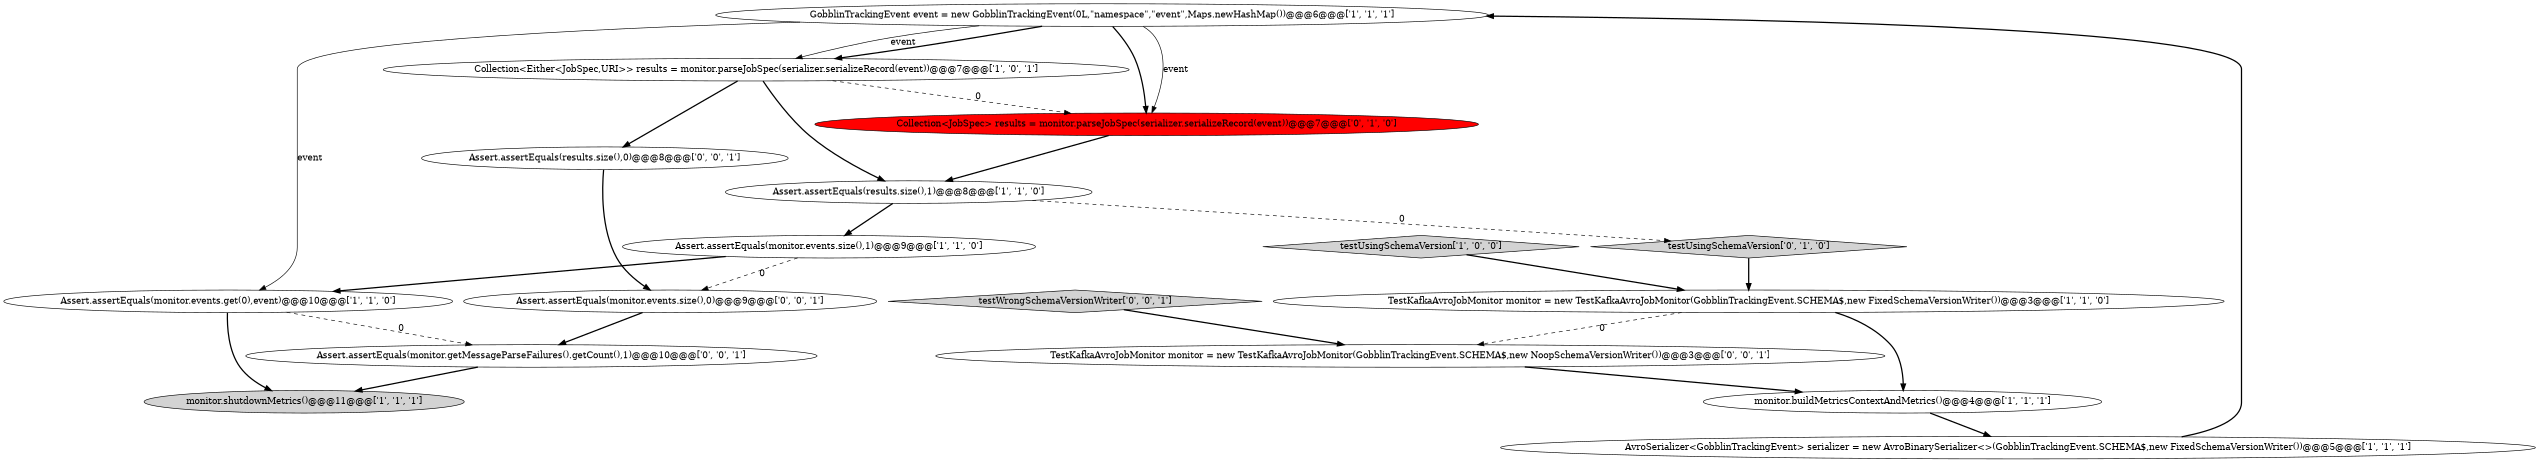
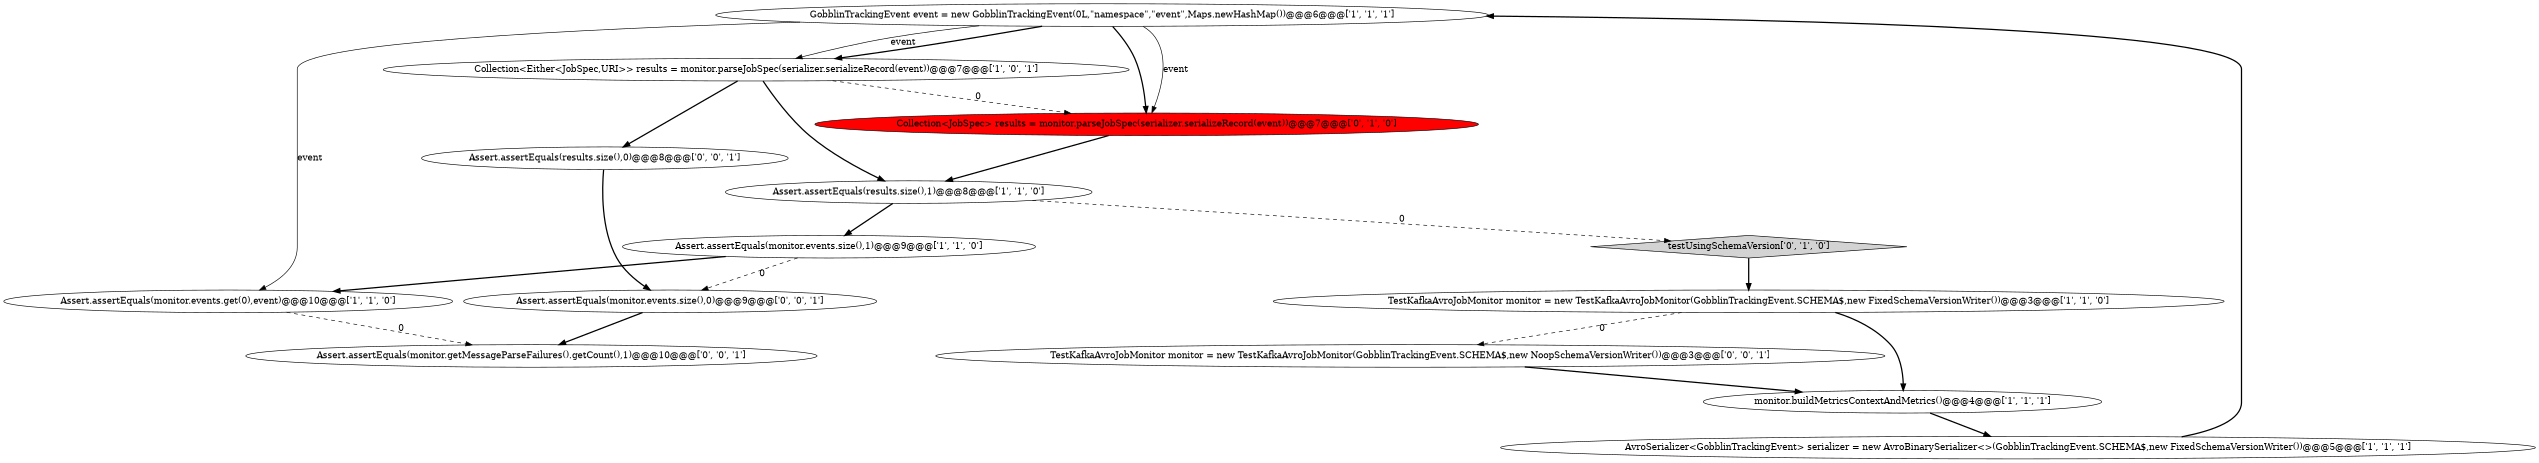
node "testUsingSchemaVersion['1', '0', '0']": removed
node "testWrongSchemaVersionWriter['0', '0', '1']": removed
node "monitor.shutdownMetrics()@@@11@@@['1', '1', '1']": removed
